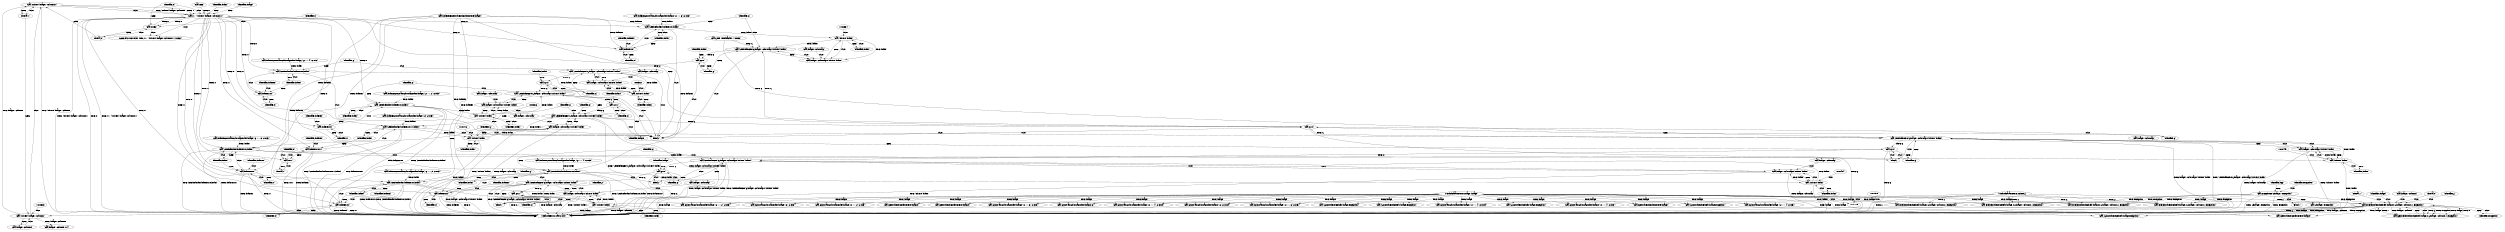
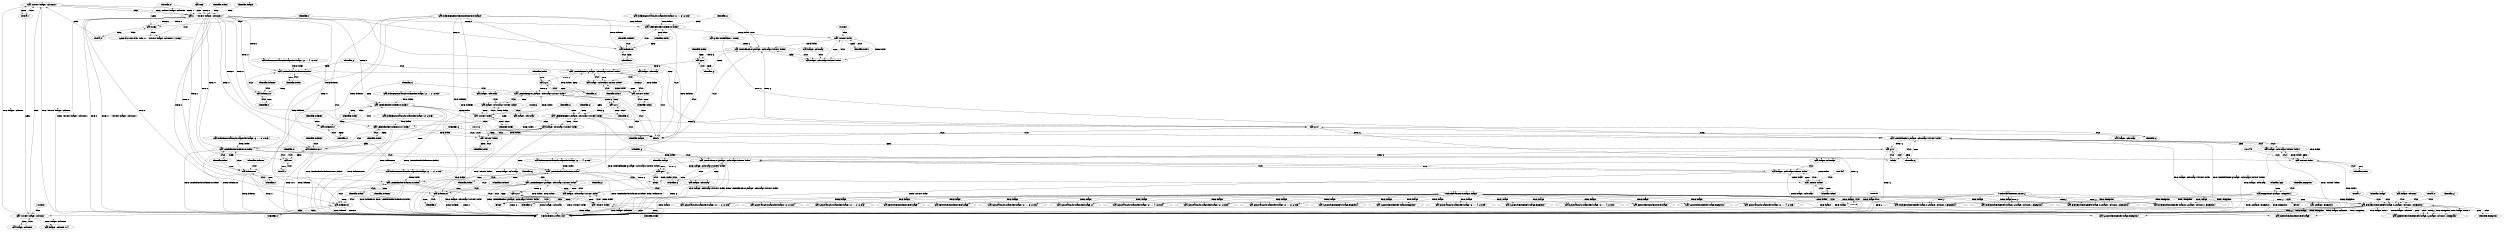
edge "(Call,x=3)" -> "(Call,x < ((ssize_t) image->columns-1))": label "CFG: x" -> "DDG: x"
edge "(Call,indexes+x+1)" -> "(Call,SetPixelIndex(indexes+x+1,index))": reversed
